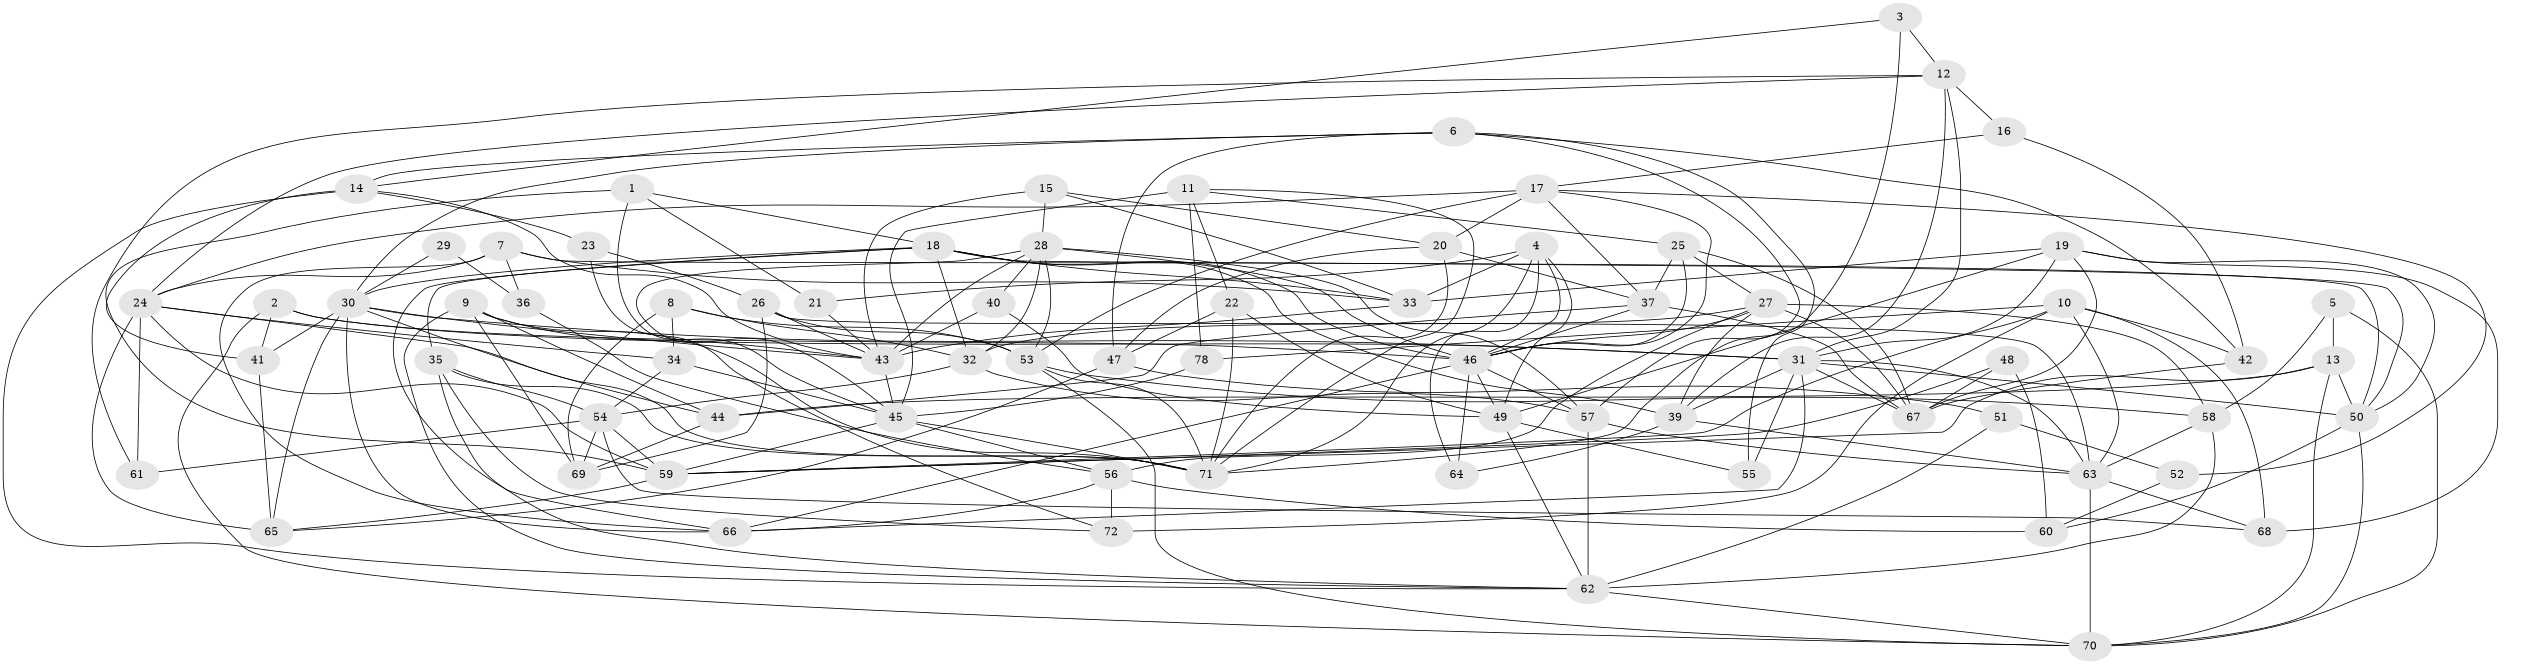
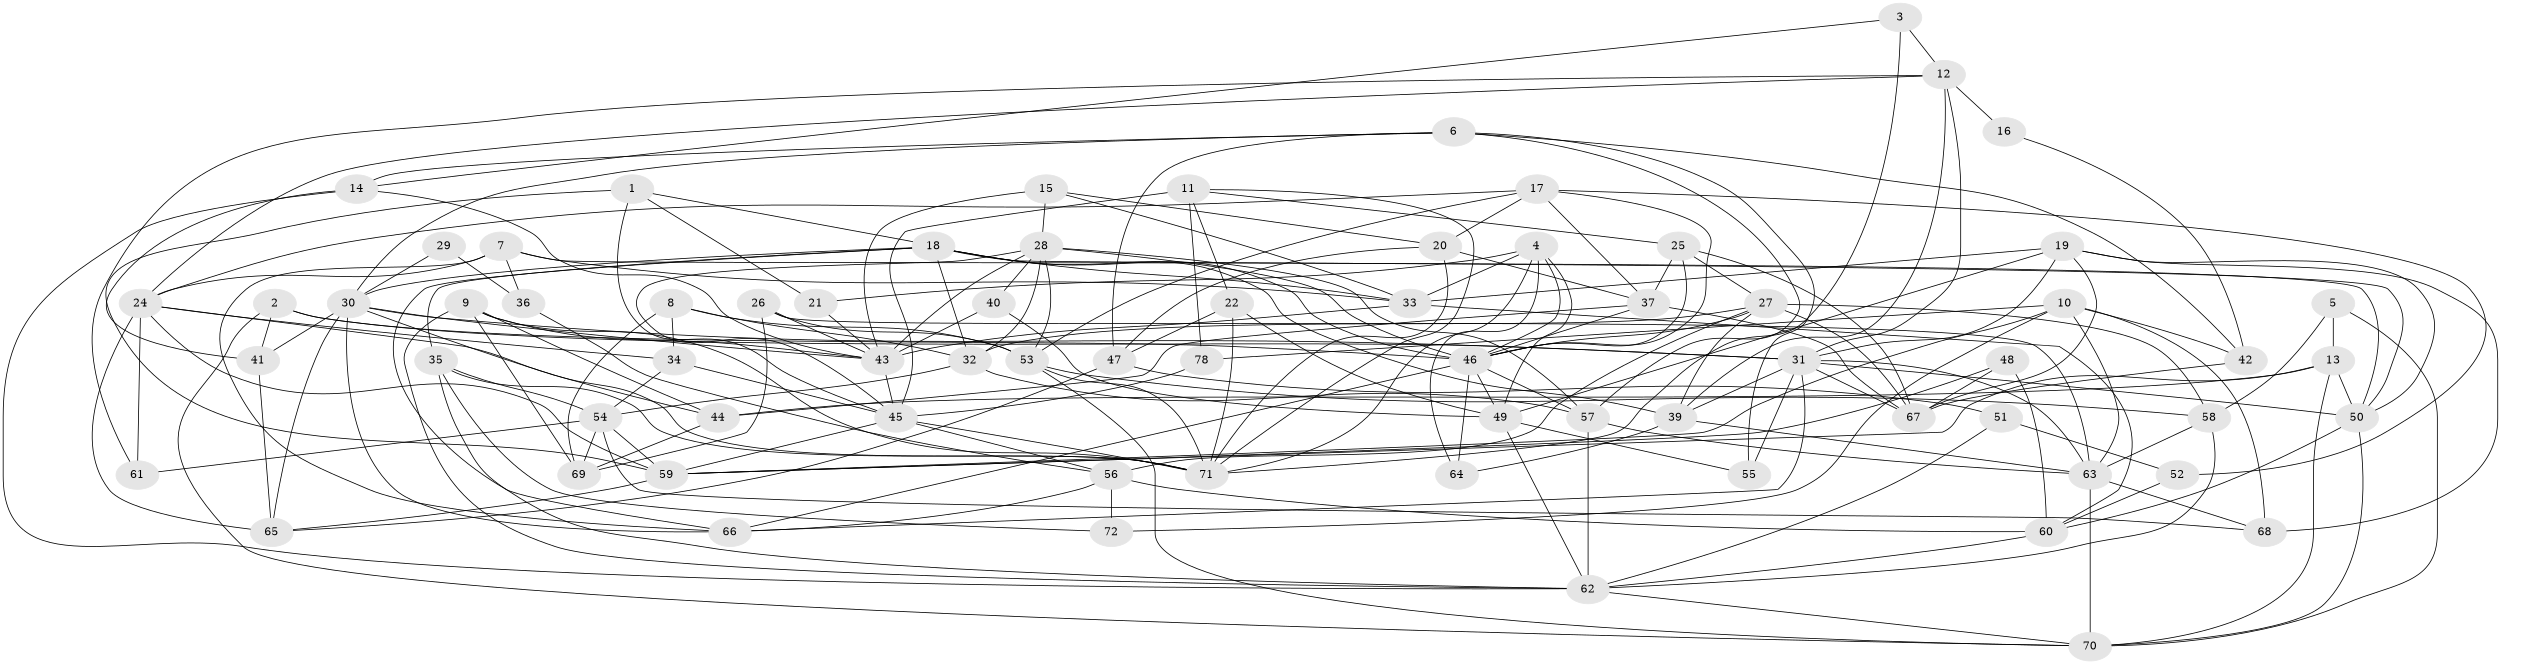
edge "16" -- "17": removed
node "23": removed
edge "33" -- "60": added
edge "60" -- "62": added
